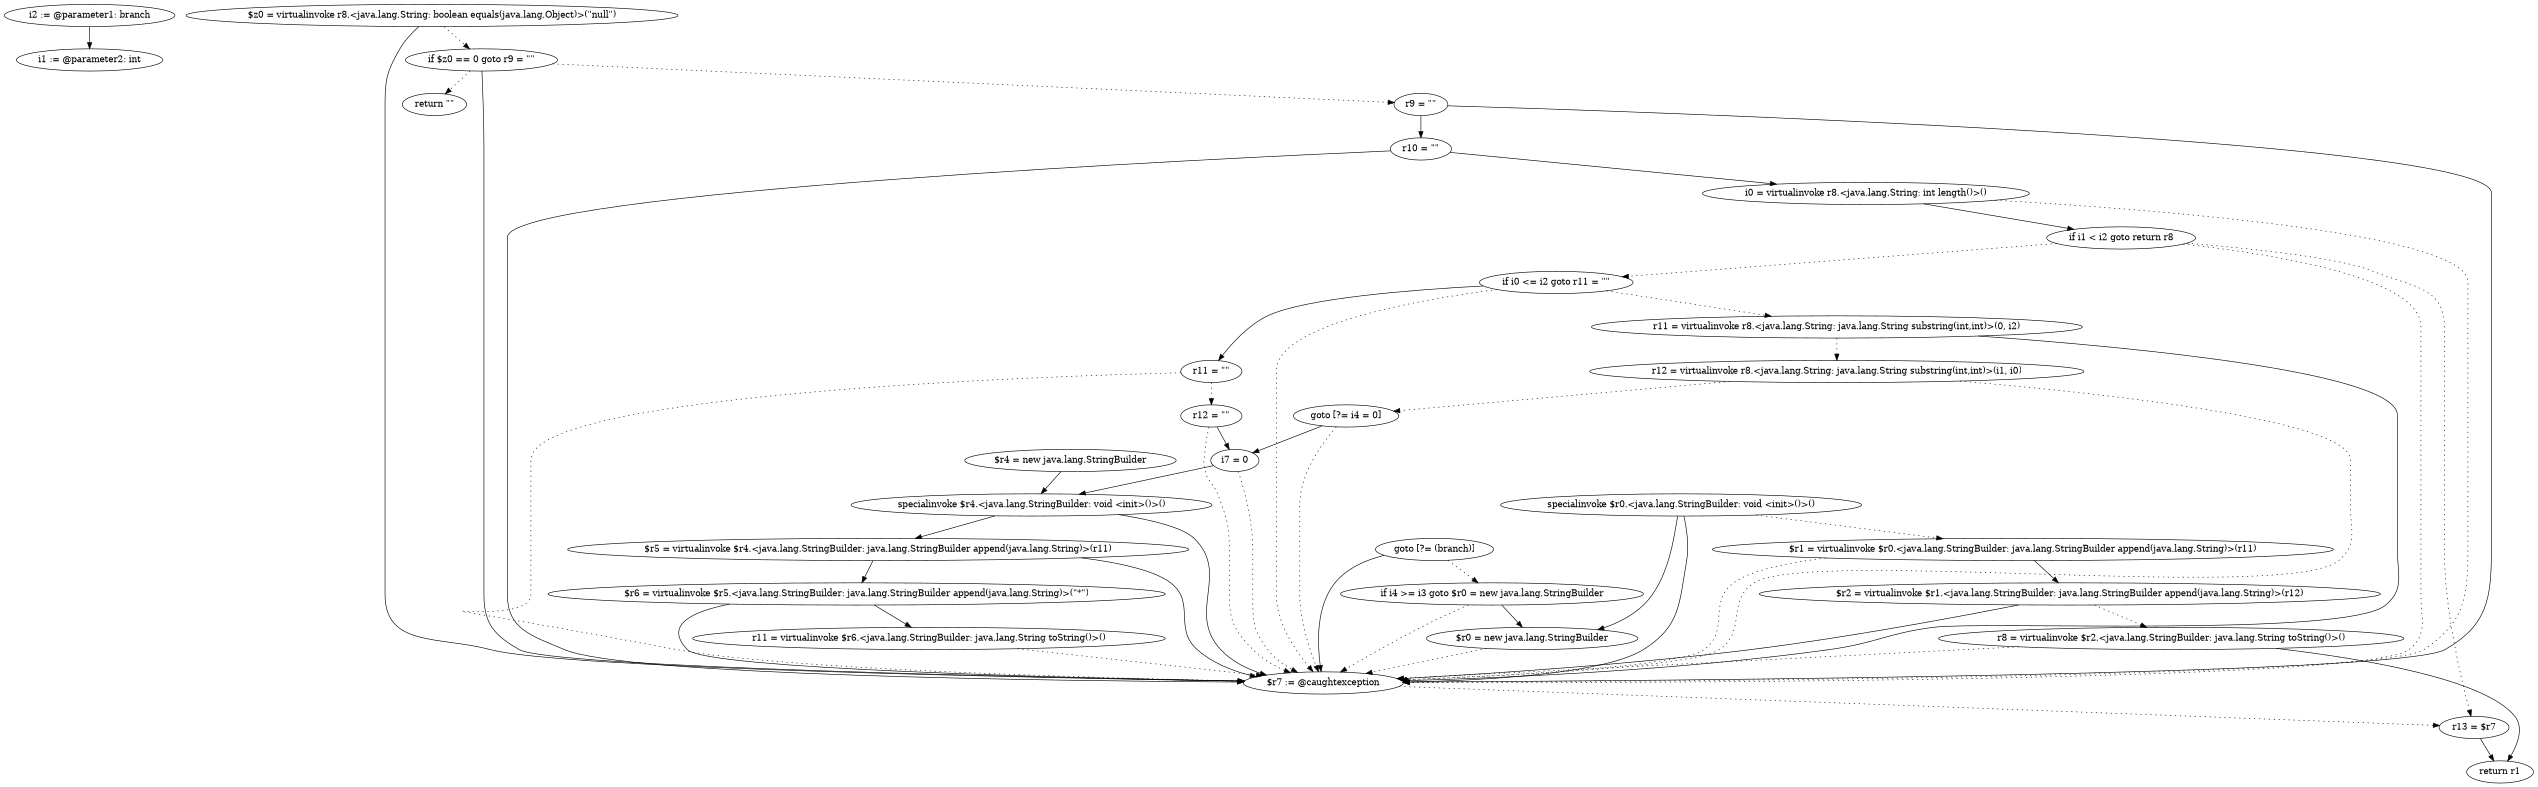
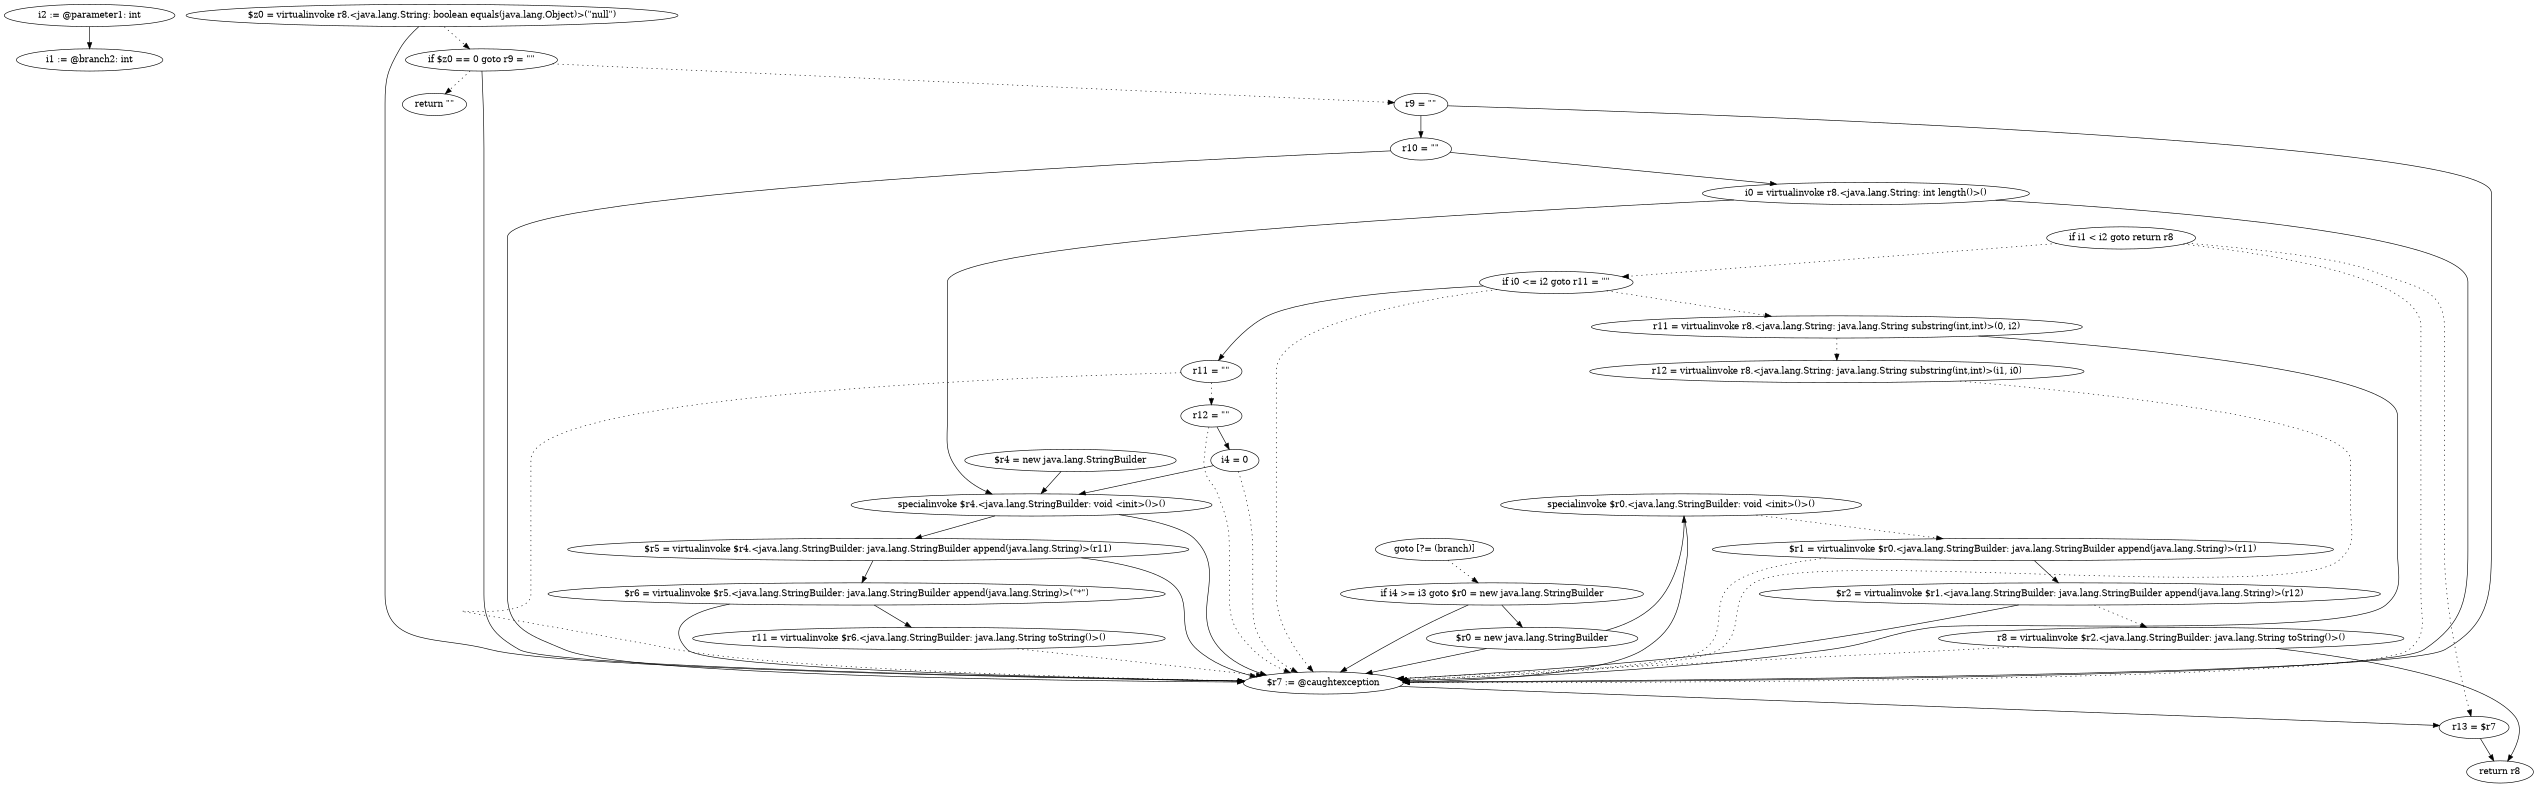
node "i2 := @parameter1: branch": label "i2 := @parameter1: branch" -> "i2 := @parameter1: int"
node "i1 := @parameter2: int": label "i1 := @parameter2: int" -> "i1 := @branch2: int"
edge "i0 = virtualinvoke r8.<java.lang.String: int length()>()" -> "if i1 < i2 goto return r8": now "i0 = virtualinvoke r8.<java.lang.String: int length()>()" -> "specialinvoke $r4.<java.lang.StringBuilder: void <init>()>()"
node "goto [?= i4 = 0]": removed
node "i7 = 0": label "i7 = 0" -> "i4 = 0"
edge "specialinvoke $r0.<java.lang.StringBuilder: void <init>()>()" -> "$r0 = new java.lang.StringBuilder": reversed
edge "goto [?= (branch)]" -> "$r7 := @caughtexception": removed
edge "if i4 >= i3 goto $r0 = new java.lang.StringBuilder" -> "$r7 := @caughtexception": style dotted -> solid
edge "i0 = virtualinvoke r8.<java.lang.String: int length()>()" -> "$r7 := @caughtexception": style dotted -> solid
edge "$r0 = new java.lang.StringBuilder" -> "$r7 := @caughtexception": style dotted -> solid
edge "$r7 := @caughtexception" -> "r13 = $r7": style dotted -> solid
node "return r1": label "return r1" -> "return r8"
